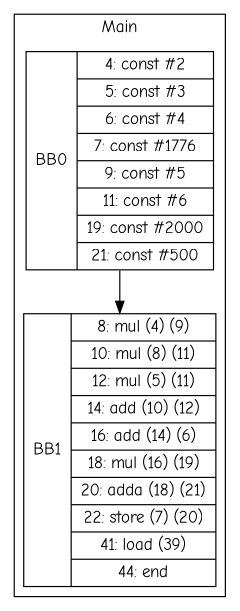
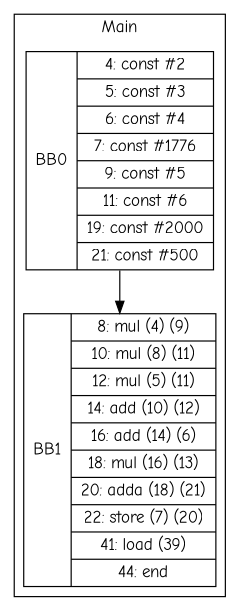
node "BB1": text "18: mul (16) (19)" -> "18: mul (16) (13)"
